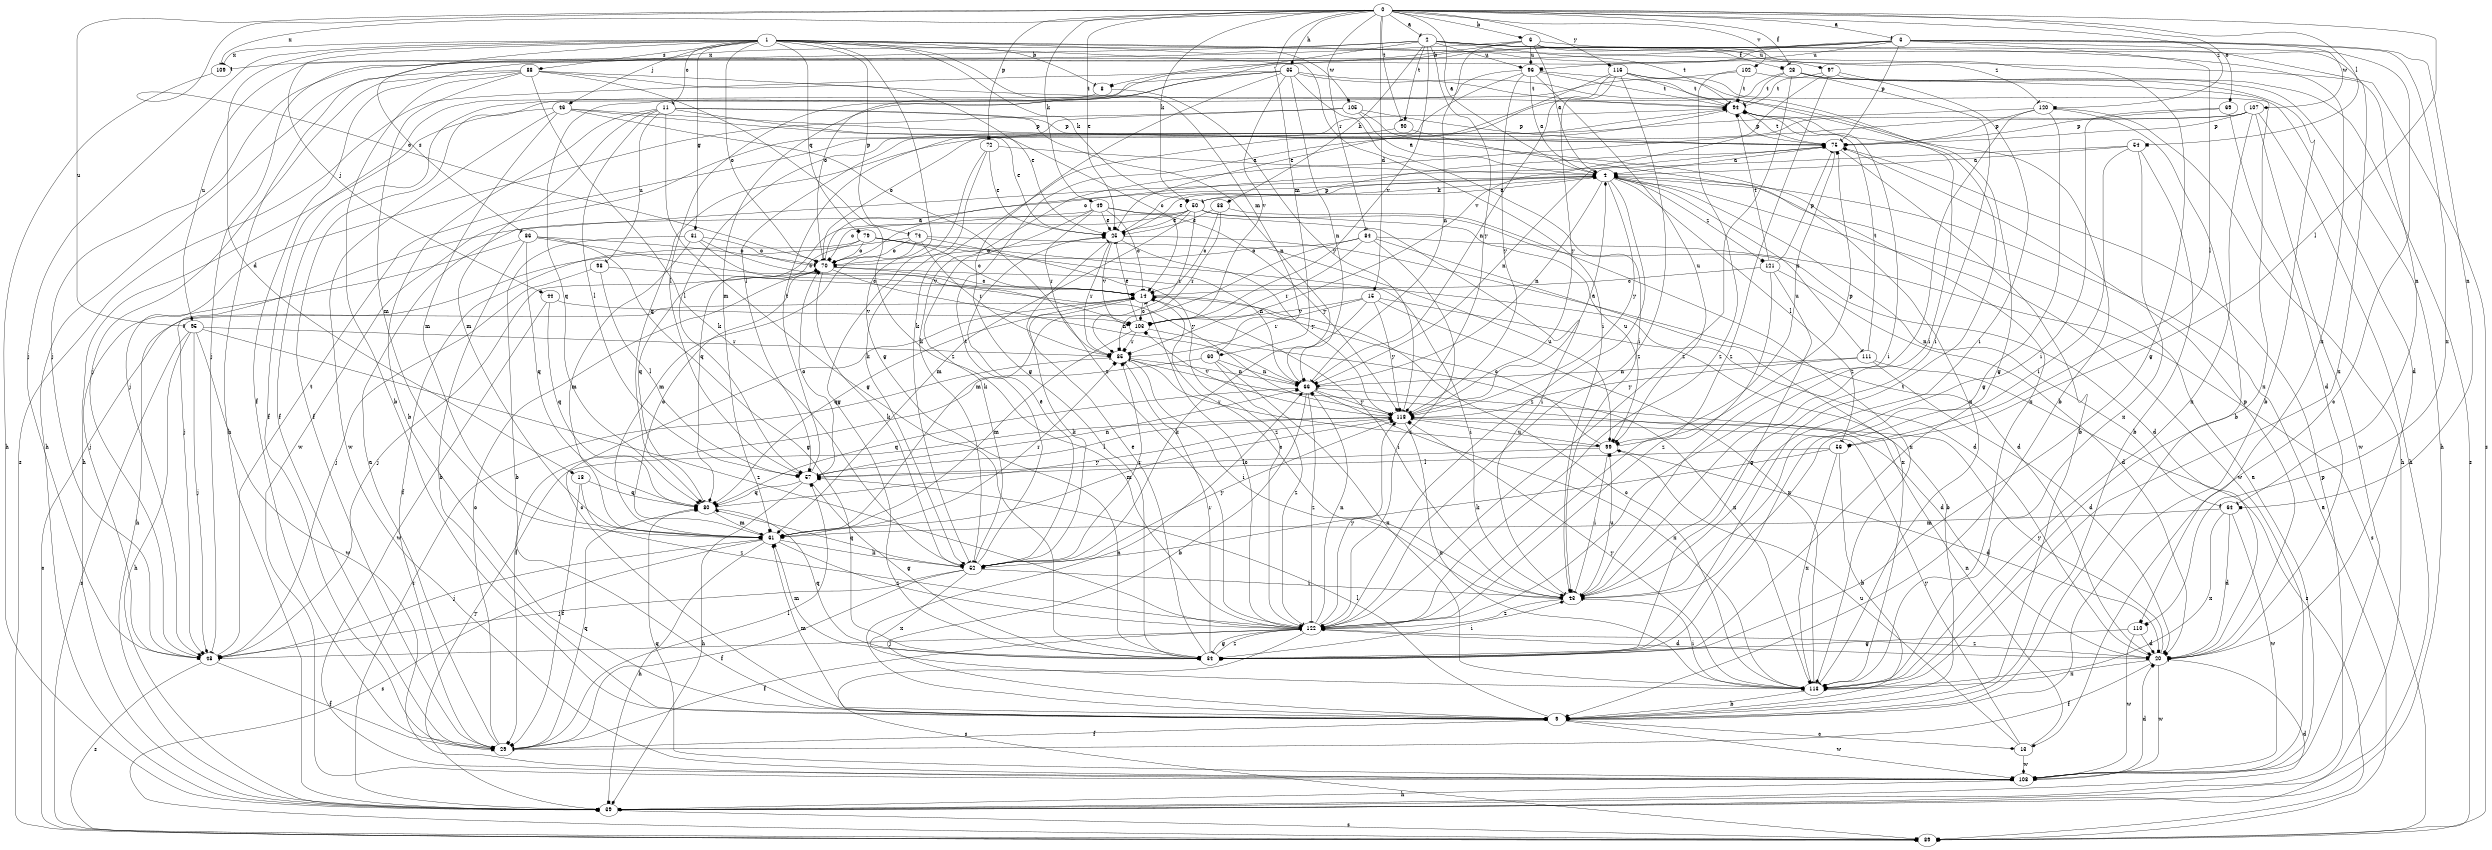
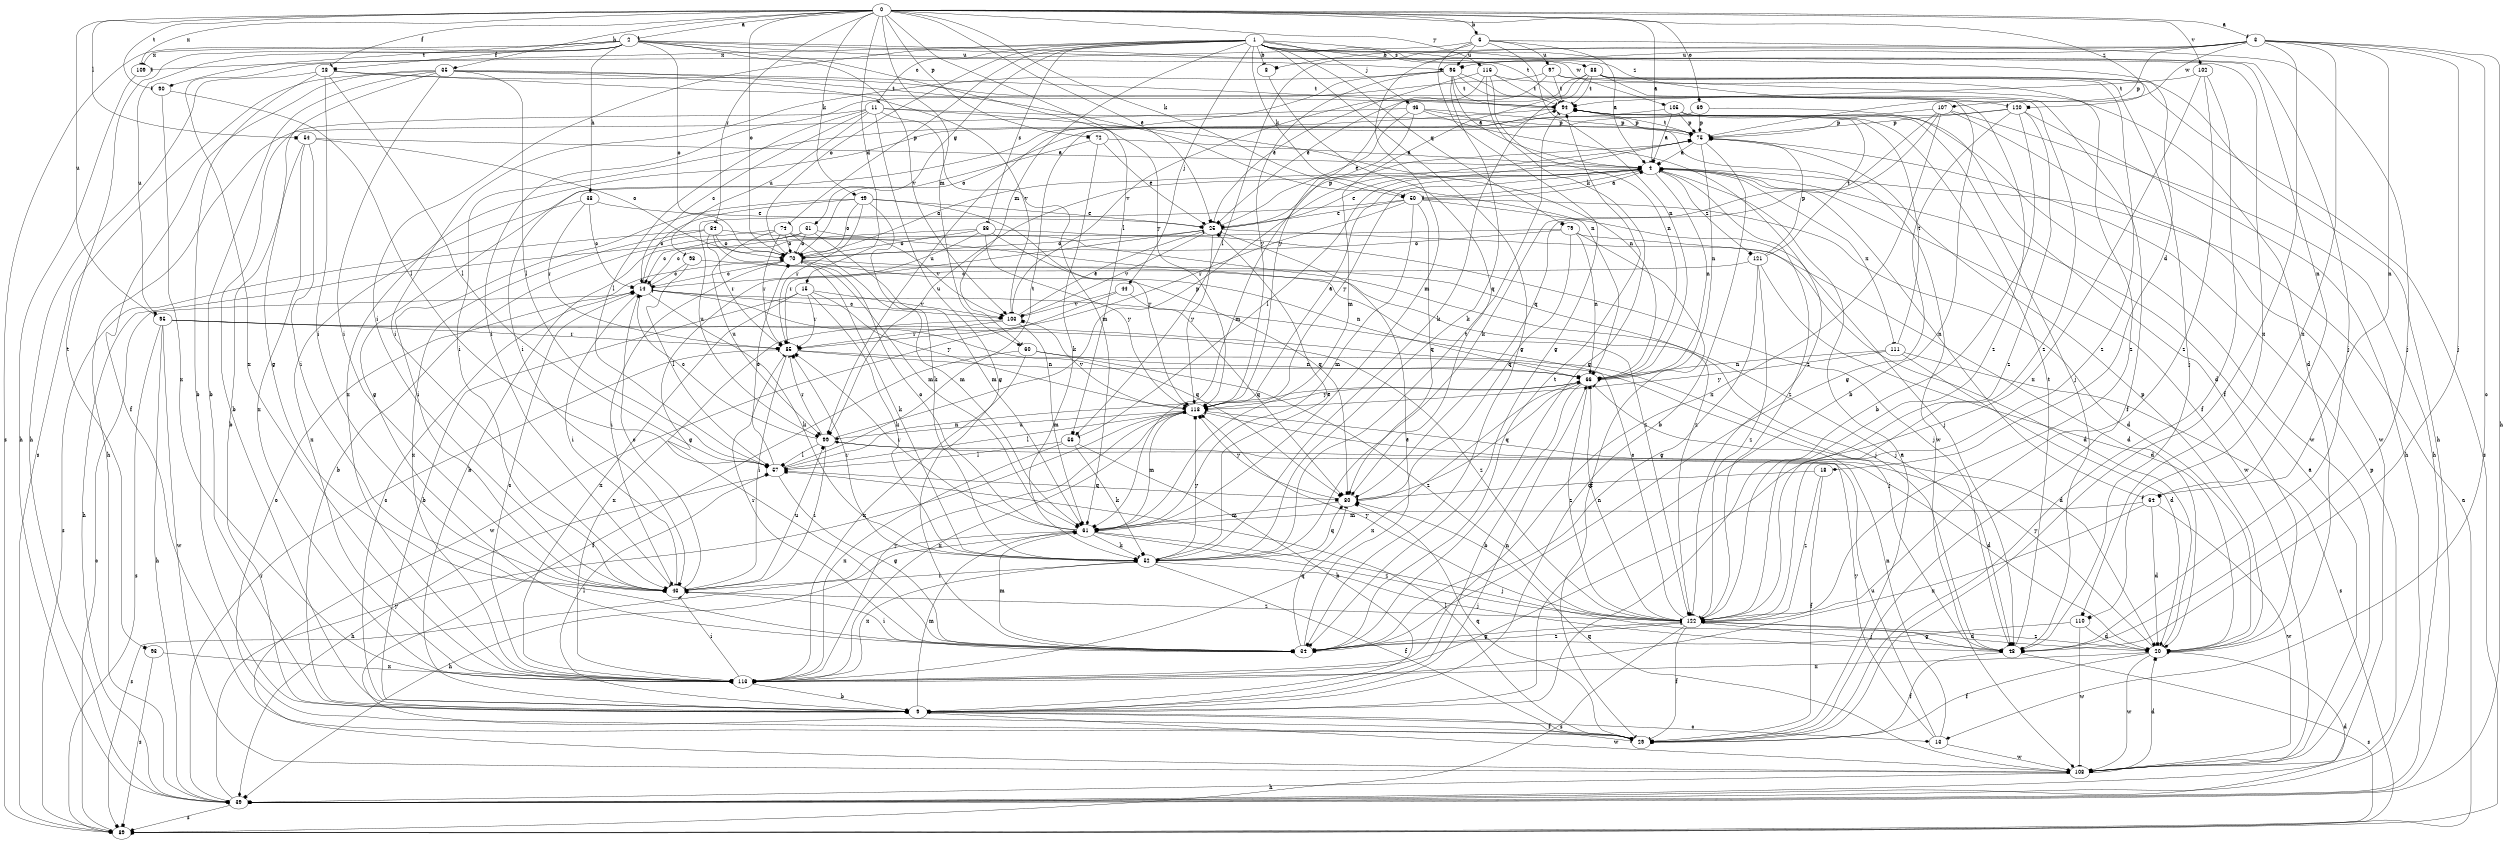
edge "8" -> "118": removed, label "y"
edge "116" -> "122": now "96" -> "122"
node "93": added
